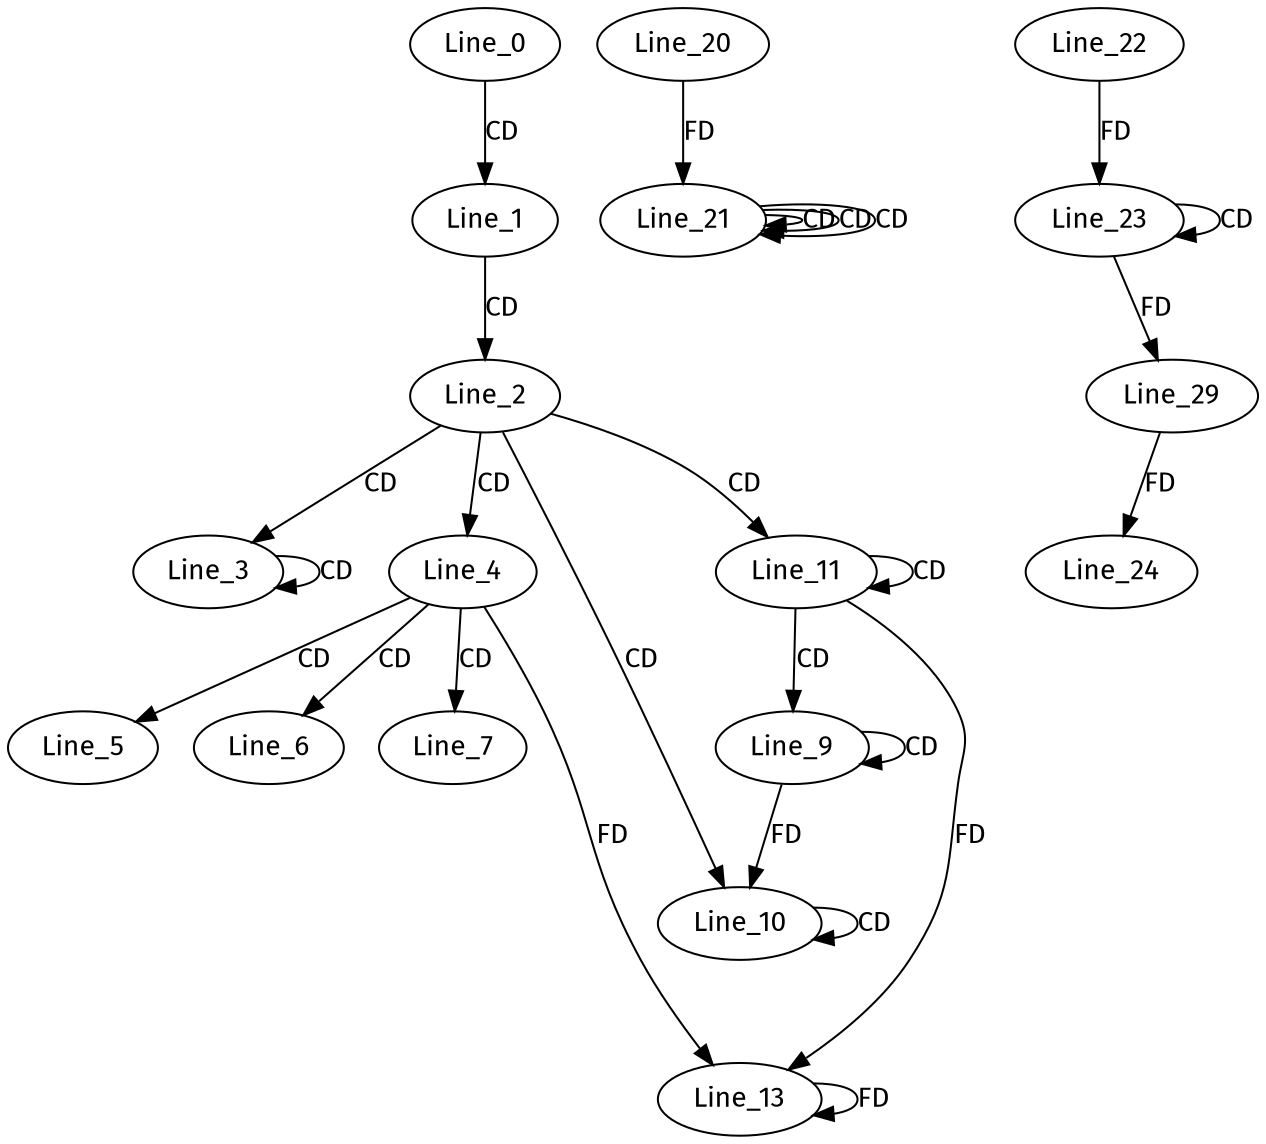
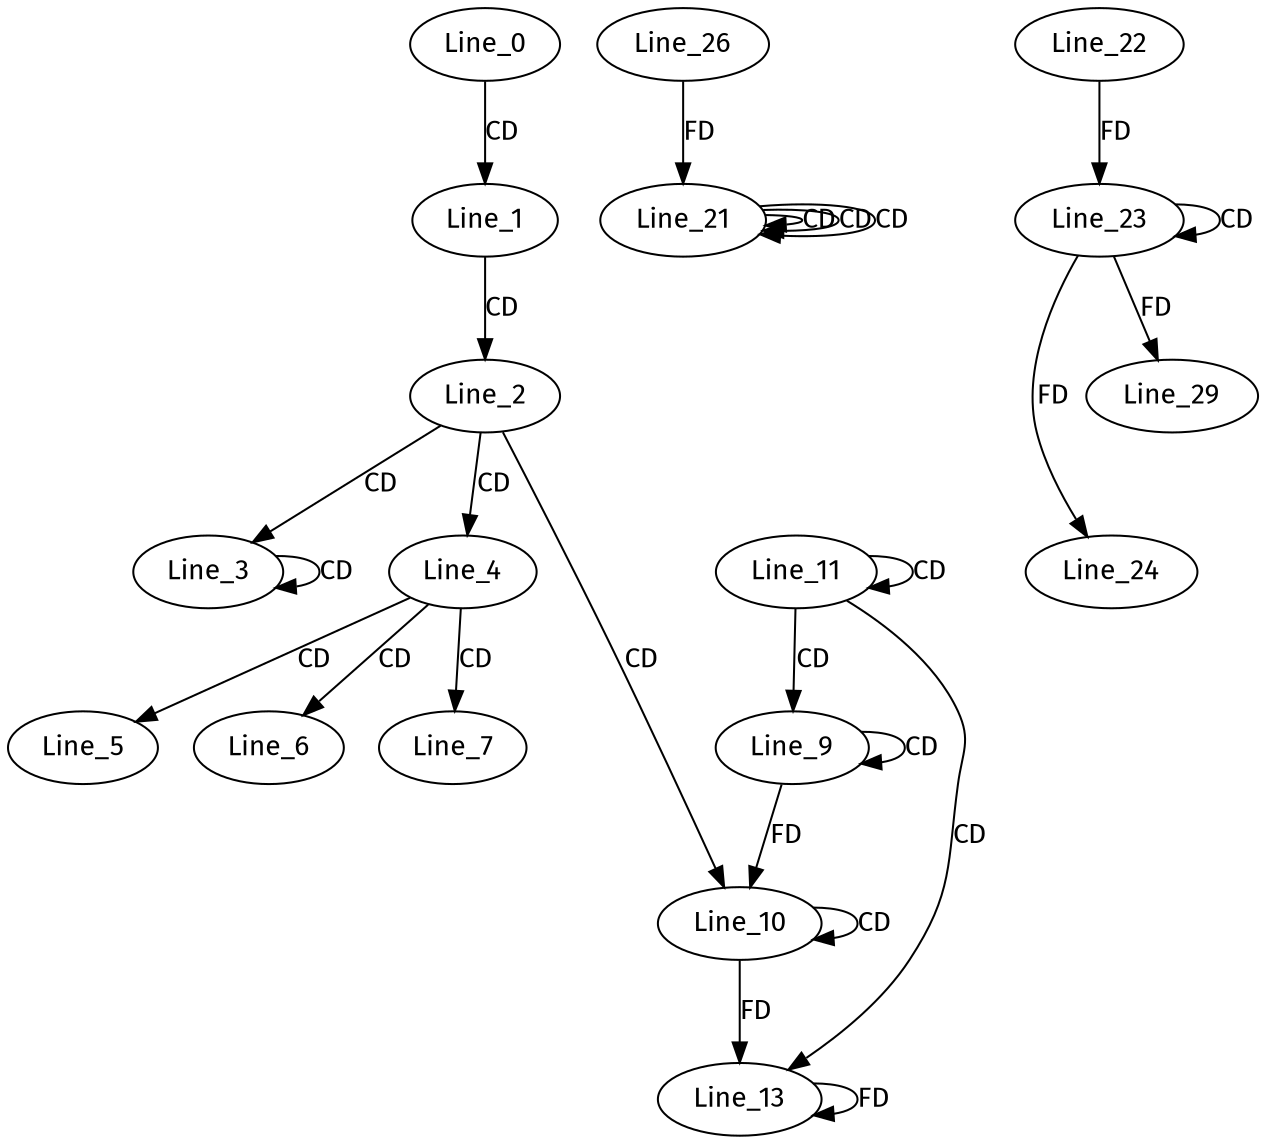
node "Line_20": label "Line_20" -> "Line_26"
edge "Line_2" -> "Line_11": removed, label "CD"
edge "Line_29" -> "Line_24": now "Line_23" -> "Line_24"
edge "Line_4" -> "Line_13": now "Line_10" -> "Line_13"
edge "Line_11" -> "Line_13": label "FD" -> "CD"
